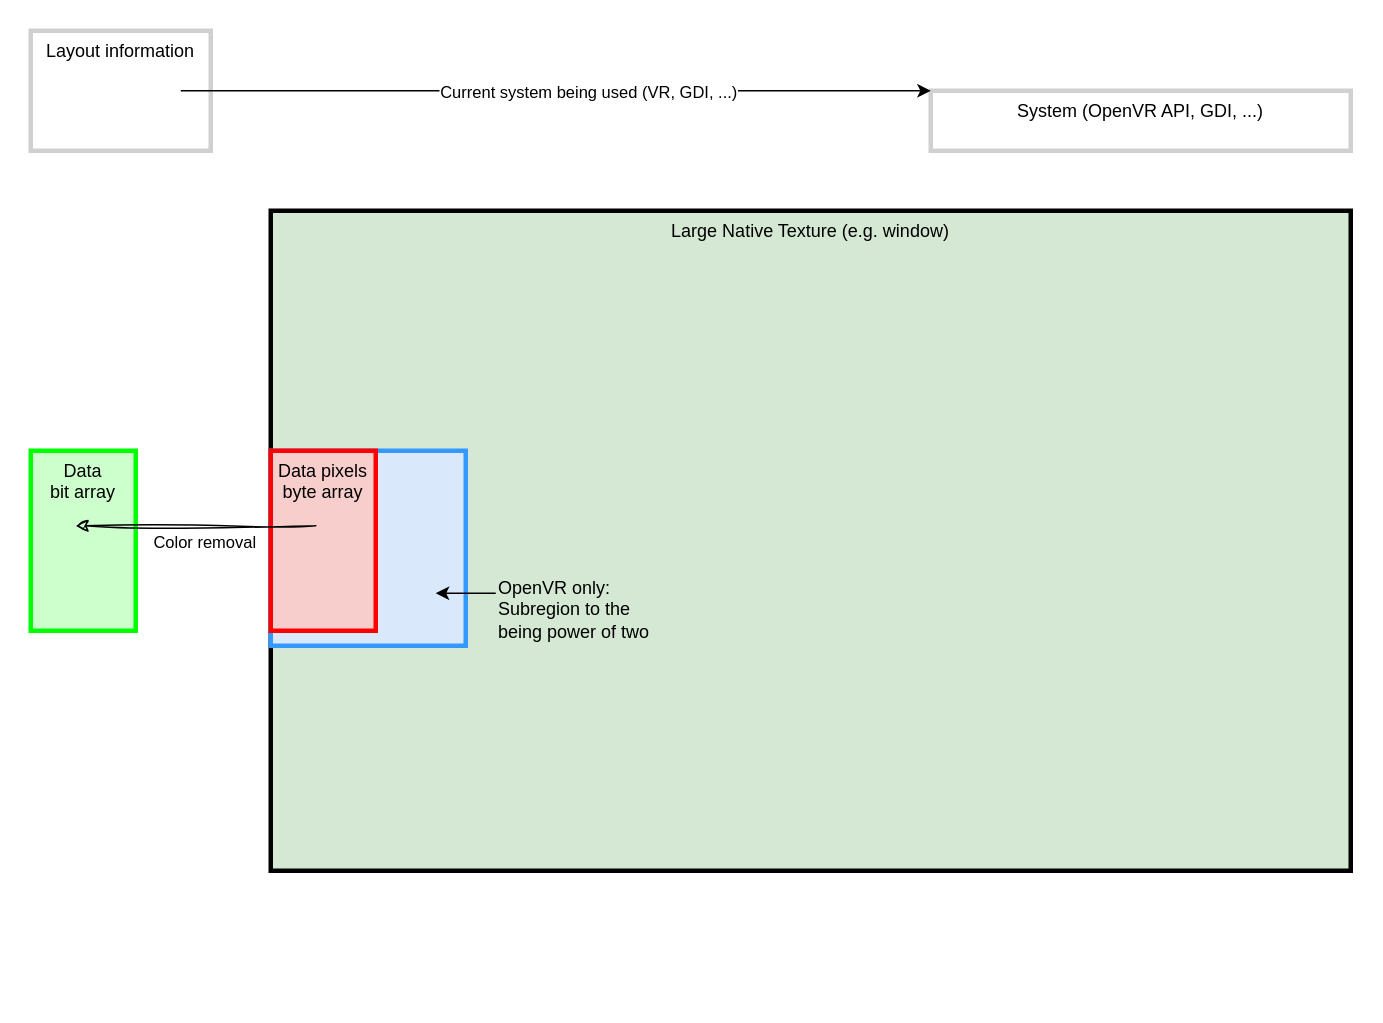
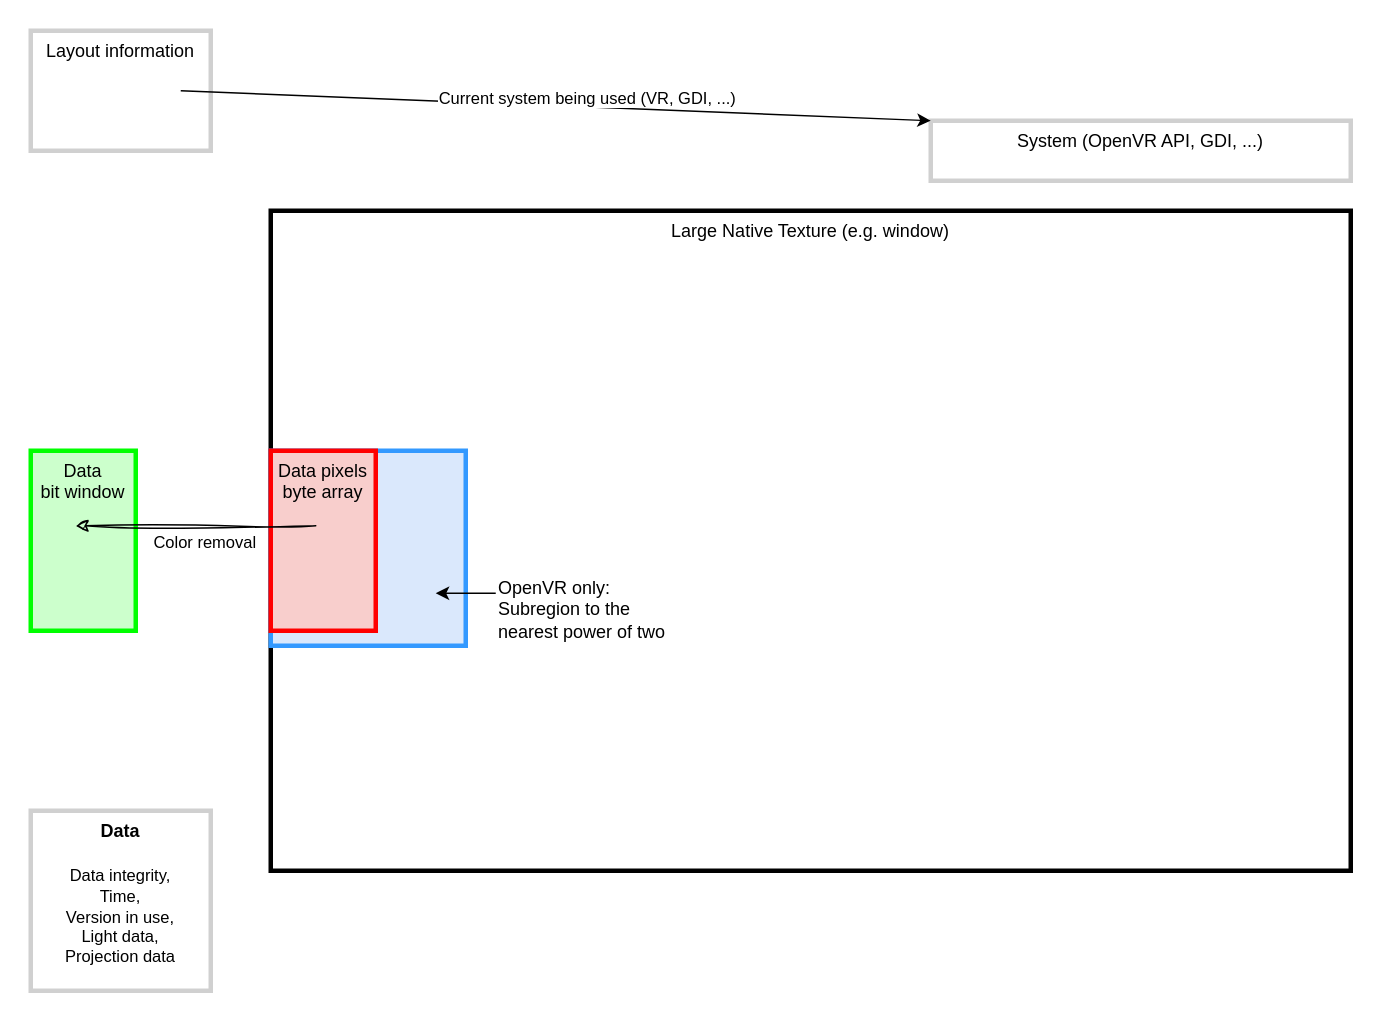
node "System (OpenVR API, GDI, ...)": moved (1141, 121) -> (1141, 151)
node "Data bit array": label "Data bit array" -> "Data bit window"
node "Large Native Texture (e.g. window)": fillcolor #d5e8d4 -> #ffffff
node "OpenVR only: Subregion to the being power of two": label "OpenVR only: Subregion to the being power of two" -> "OpenVR only: Subregion to the nearest power of two"
node "Data Data integrity, Time, Version in use, Light data, Projection data": added
